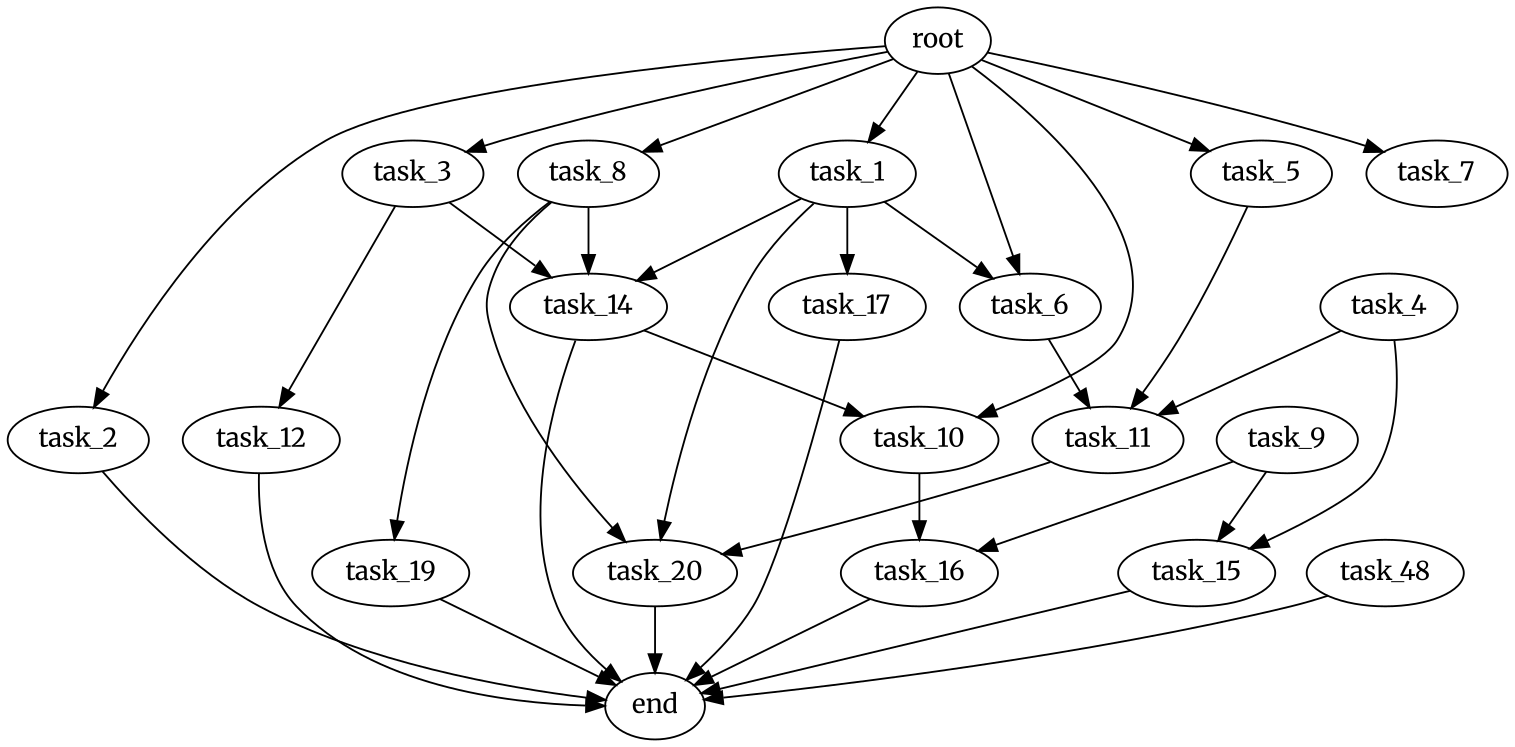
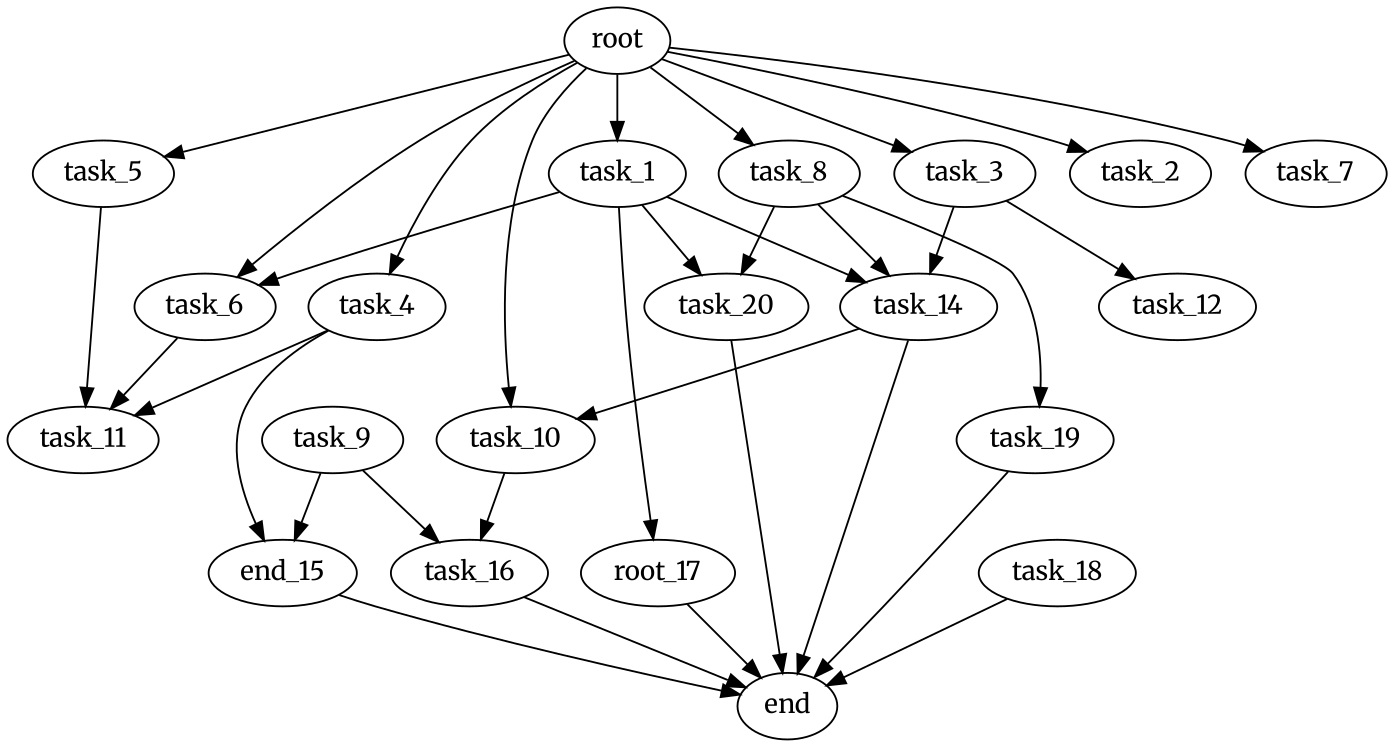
edge "root" -> "task_4": added
node "task_17": label "task_17" -> "root_17"
edge "task_11" -> "task_20": removed
node "task_15": label "task_15" -> "end_15"
node "task_48": label "task_48" -> "task_18"
edge "task_2" -> "end": removed
edge "task_12" -> "end": removed
